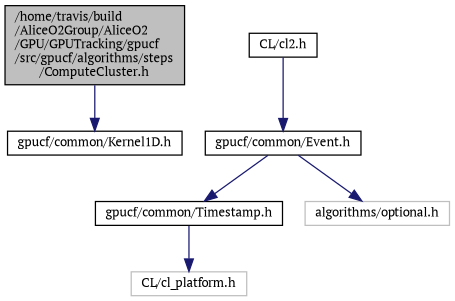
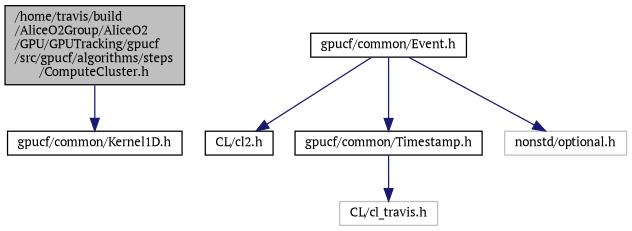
edge "CL/cl2.h" -> "gpucf/common/Event.h": reversed
node "algorithms/optional.h": label "algorithms/optional.h" -> "nonstd/optional.h"
node "CL/cl_platform.h": label "CL/cl_platform.h" -> "CL/cl_travis.h"
